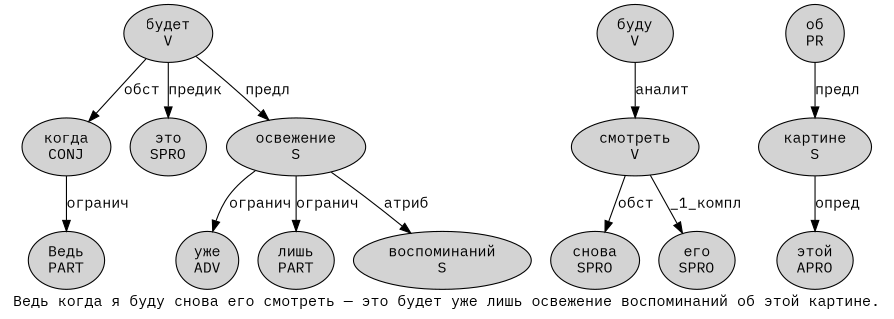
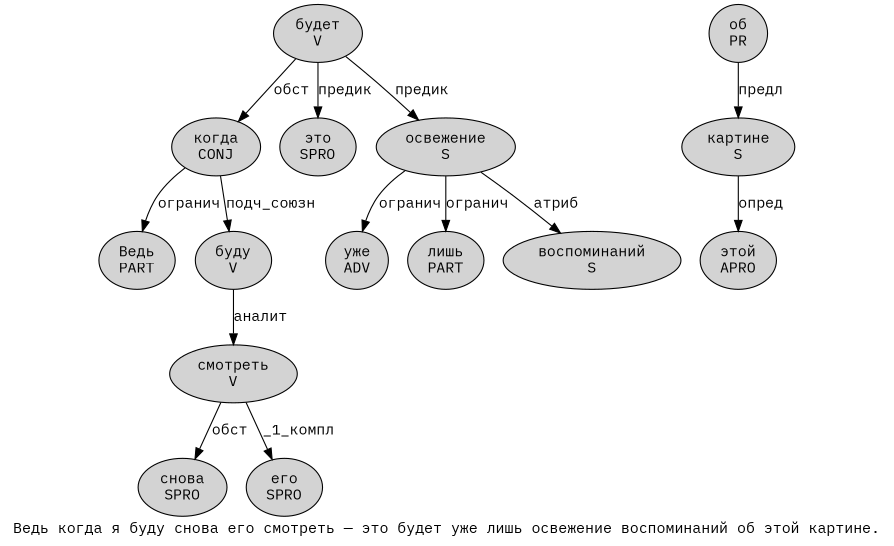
edge "будет V" -> "освежение S": label "предл" -> "предик"
edge "когда CONJ" -> "буду V": added, label "подч_союзн"
